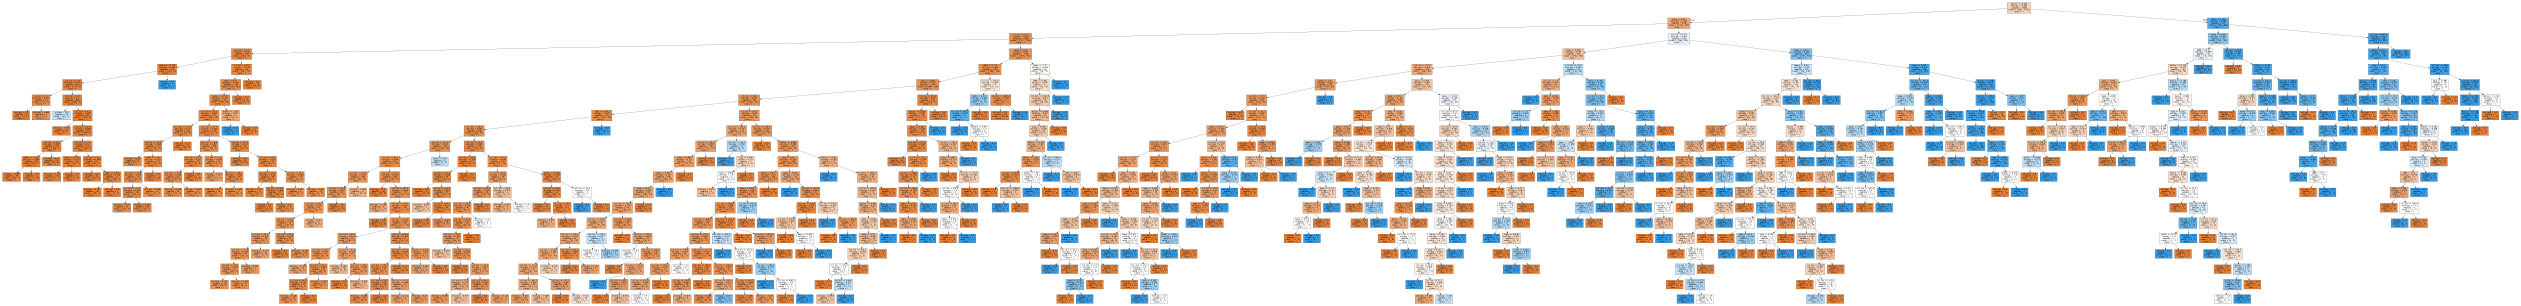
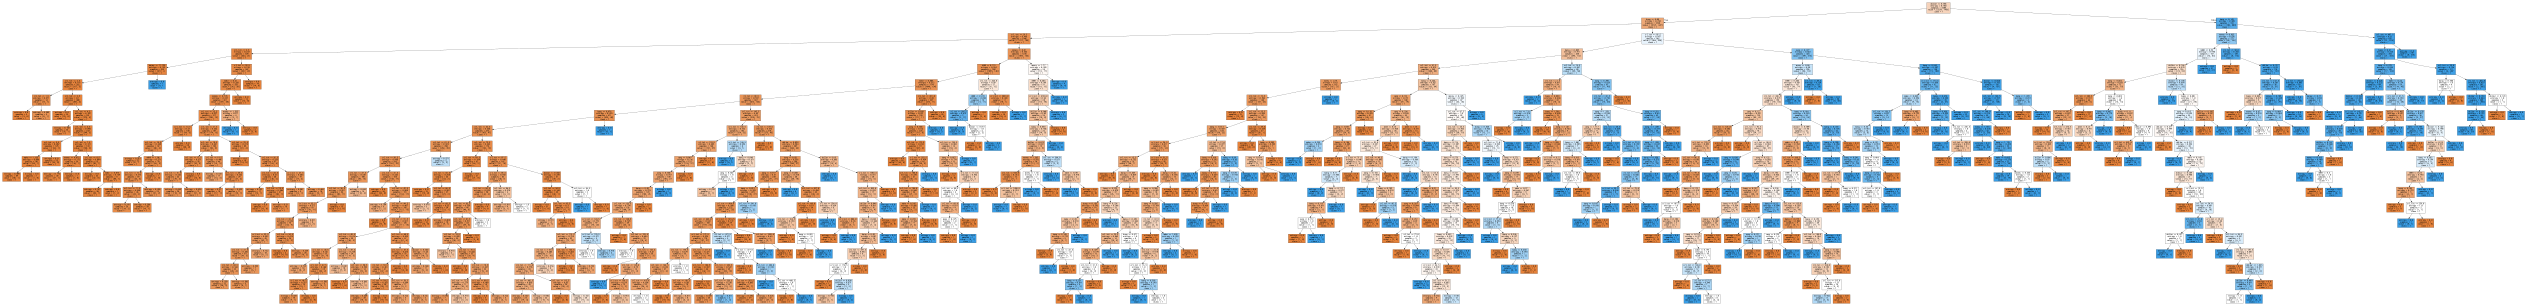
node "entropy = 0.0 samples = 25 value = [25, 0] class = 1": fillcolor #c6e3f8 -> #e58139
node "entropy = 0.0 samples = 78 value = [0, 78] class = 1": fillcolor #e78b49 -> #399de5
node "value = 0.971 samples = 5 value = [2, 3] class = 1": label "value = 0.971 samples = 5 value = [2, 3] class = 1" -> "entropy = 0.971 samples = 5 value = [2, 3] class = 1"
